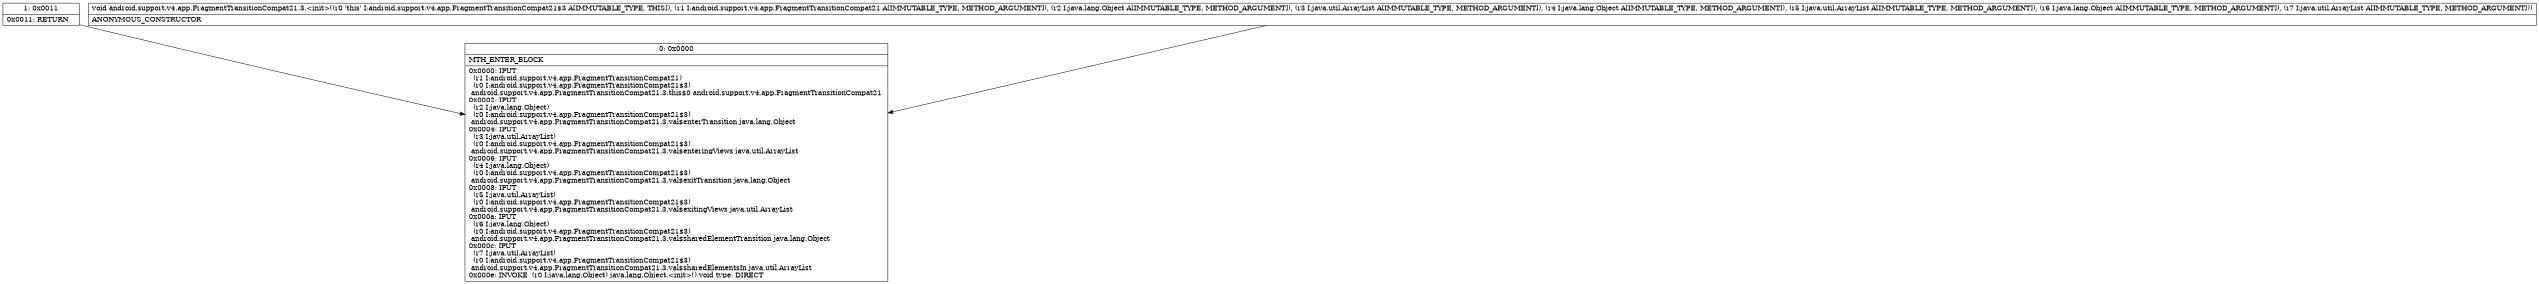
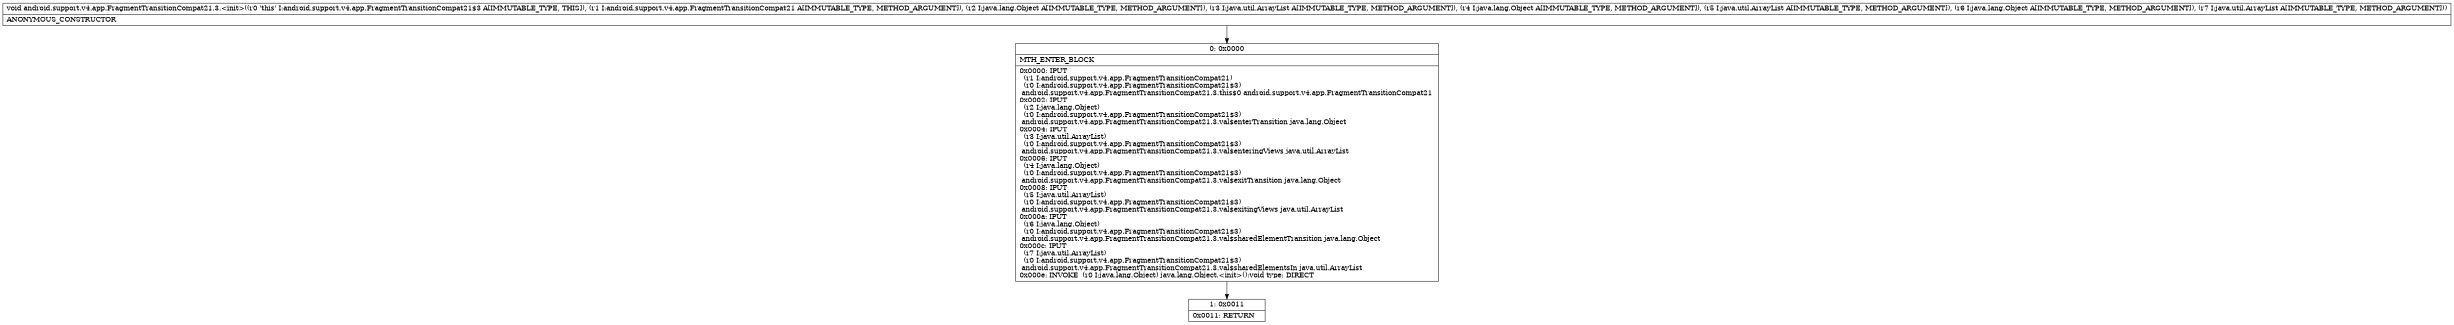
edge "1: 0x0011" -> "0: 0x0000": reversed
